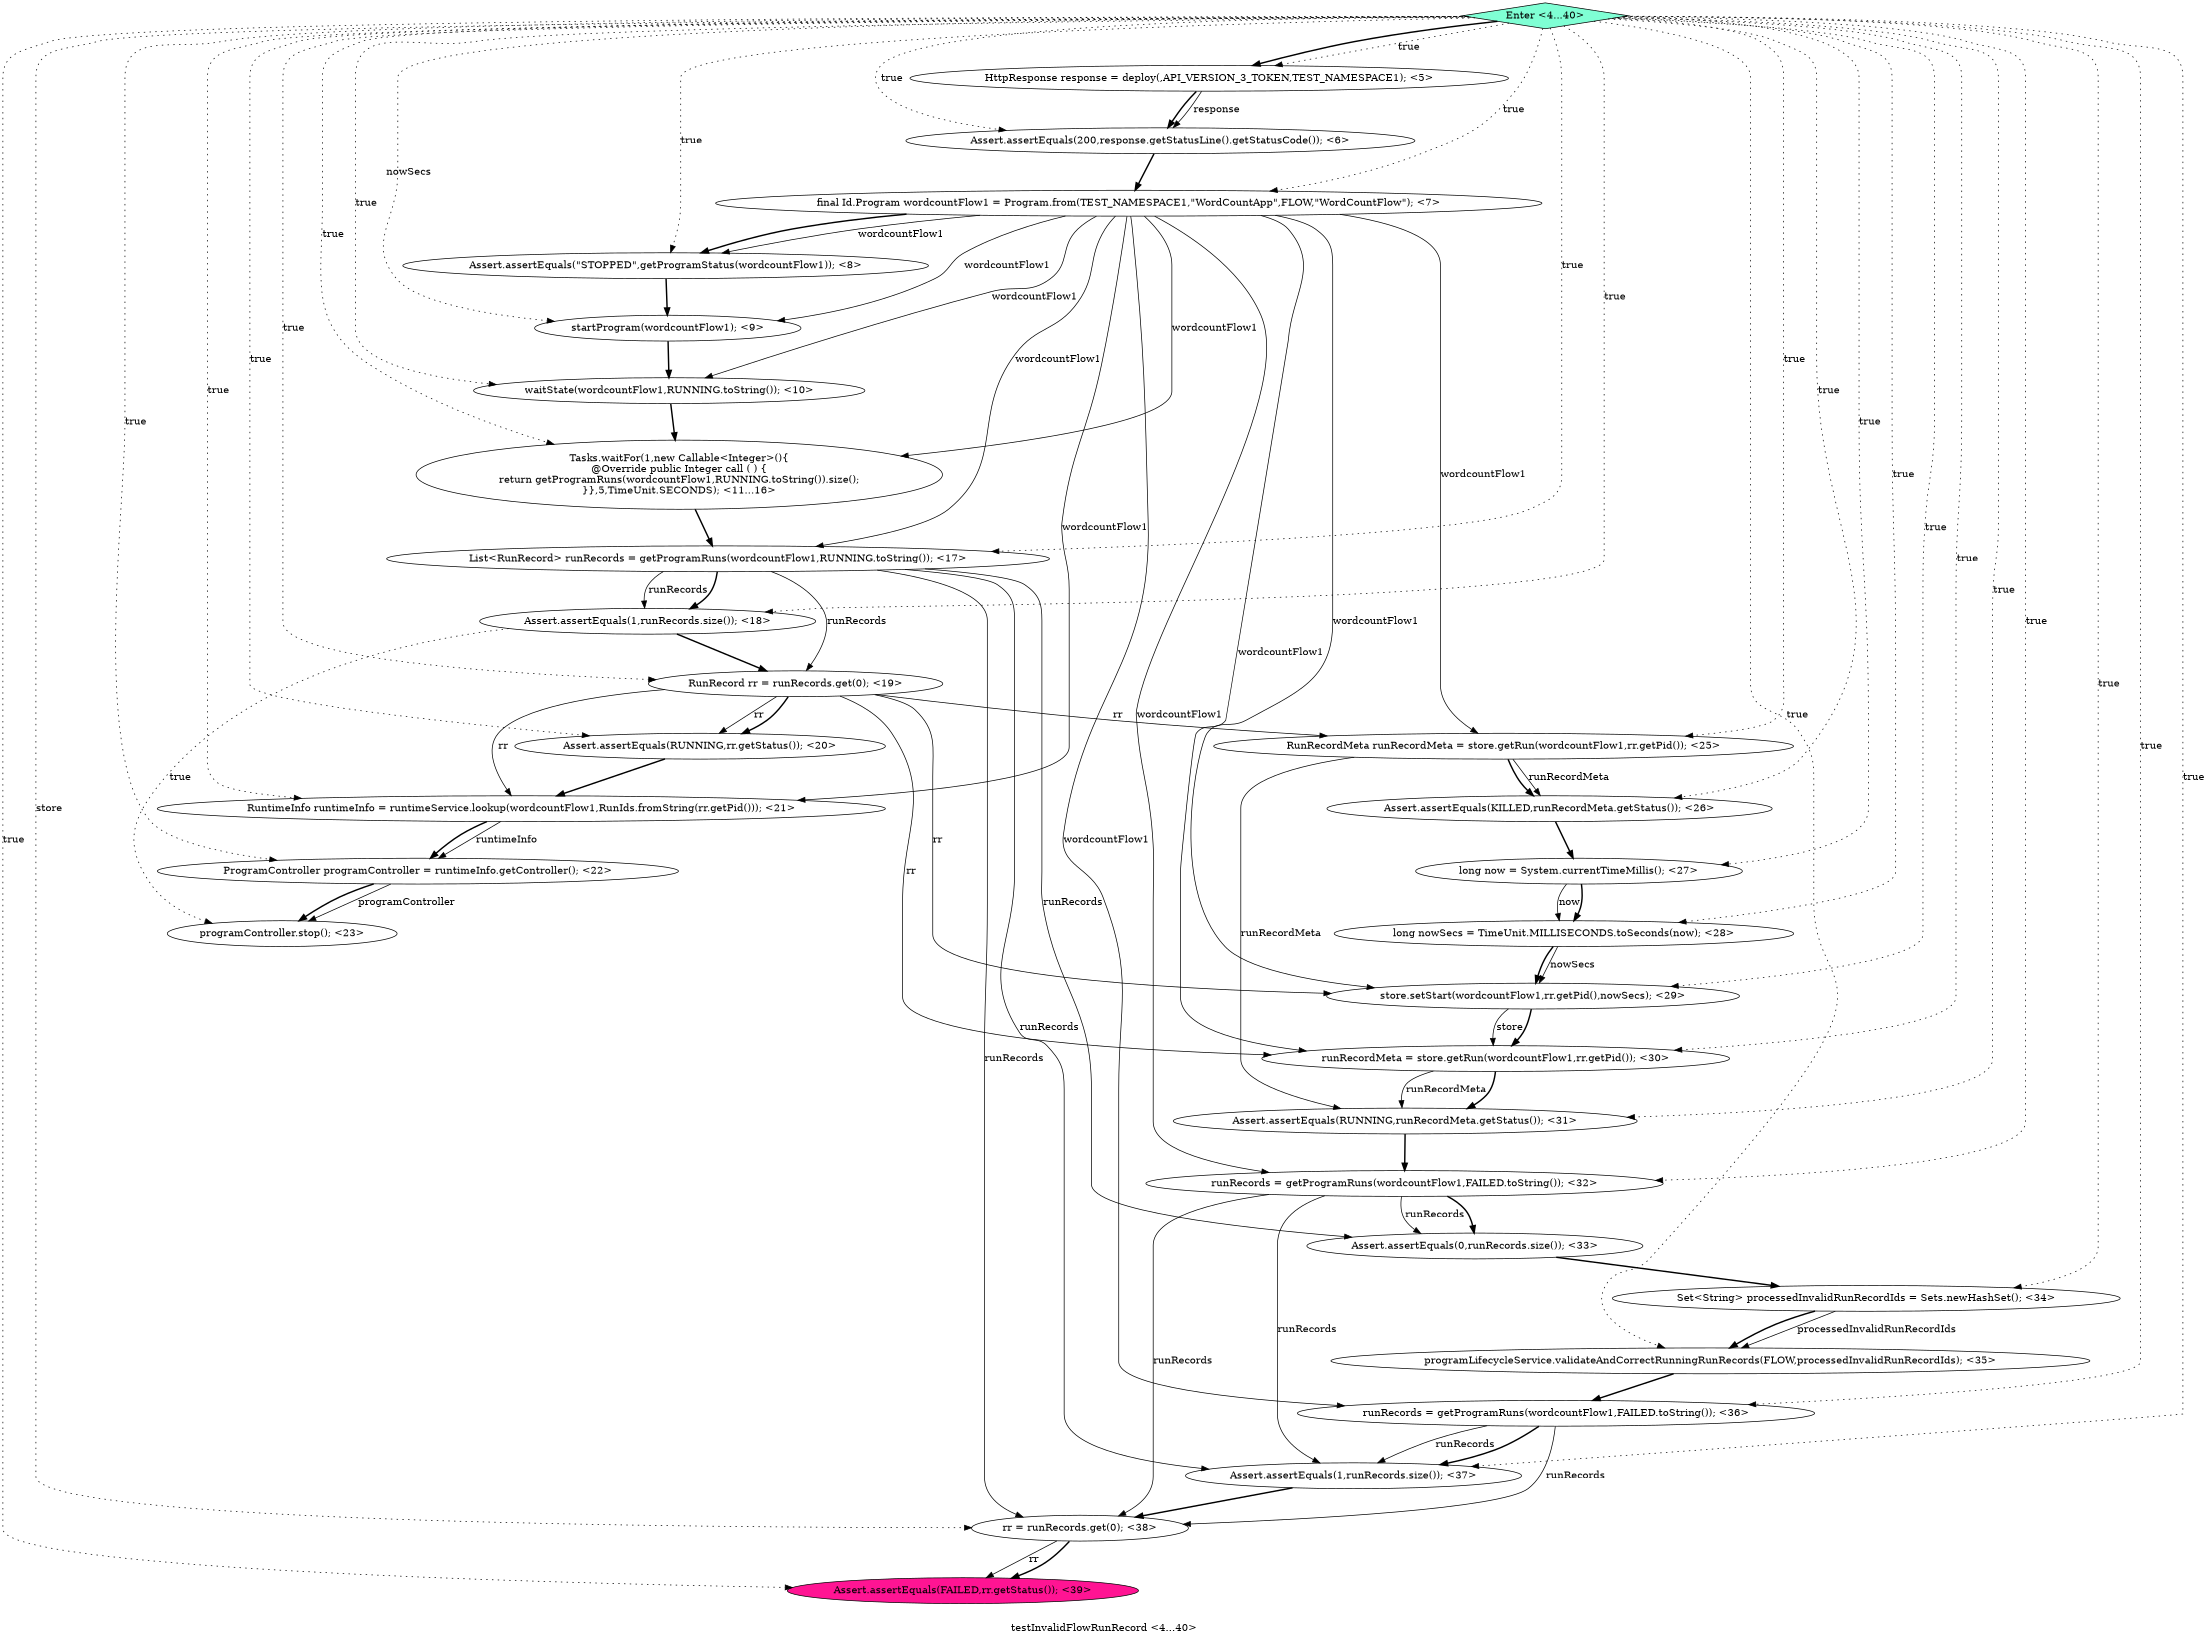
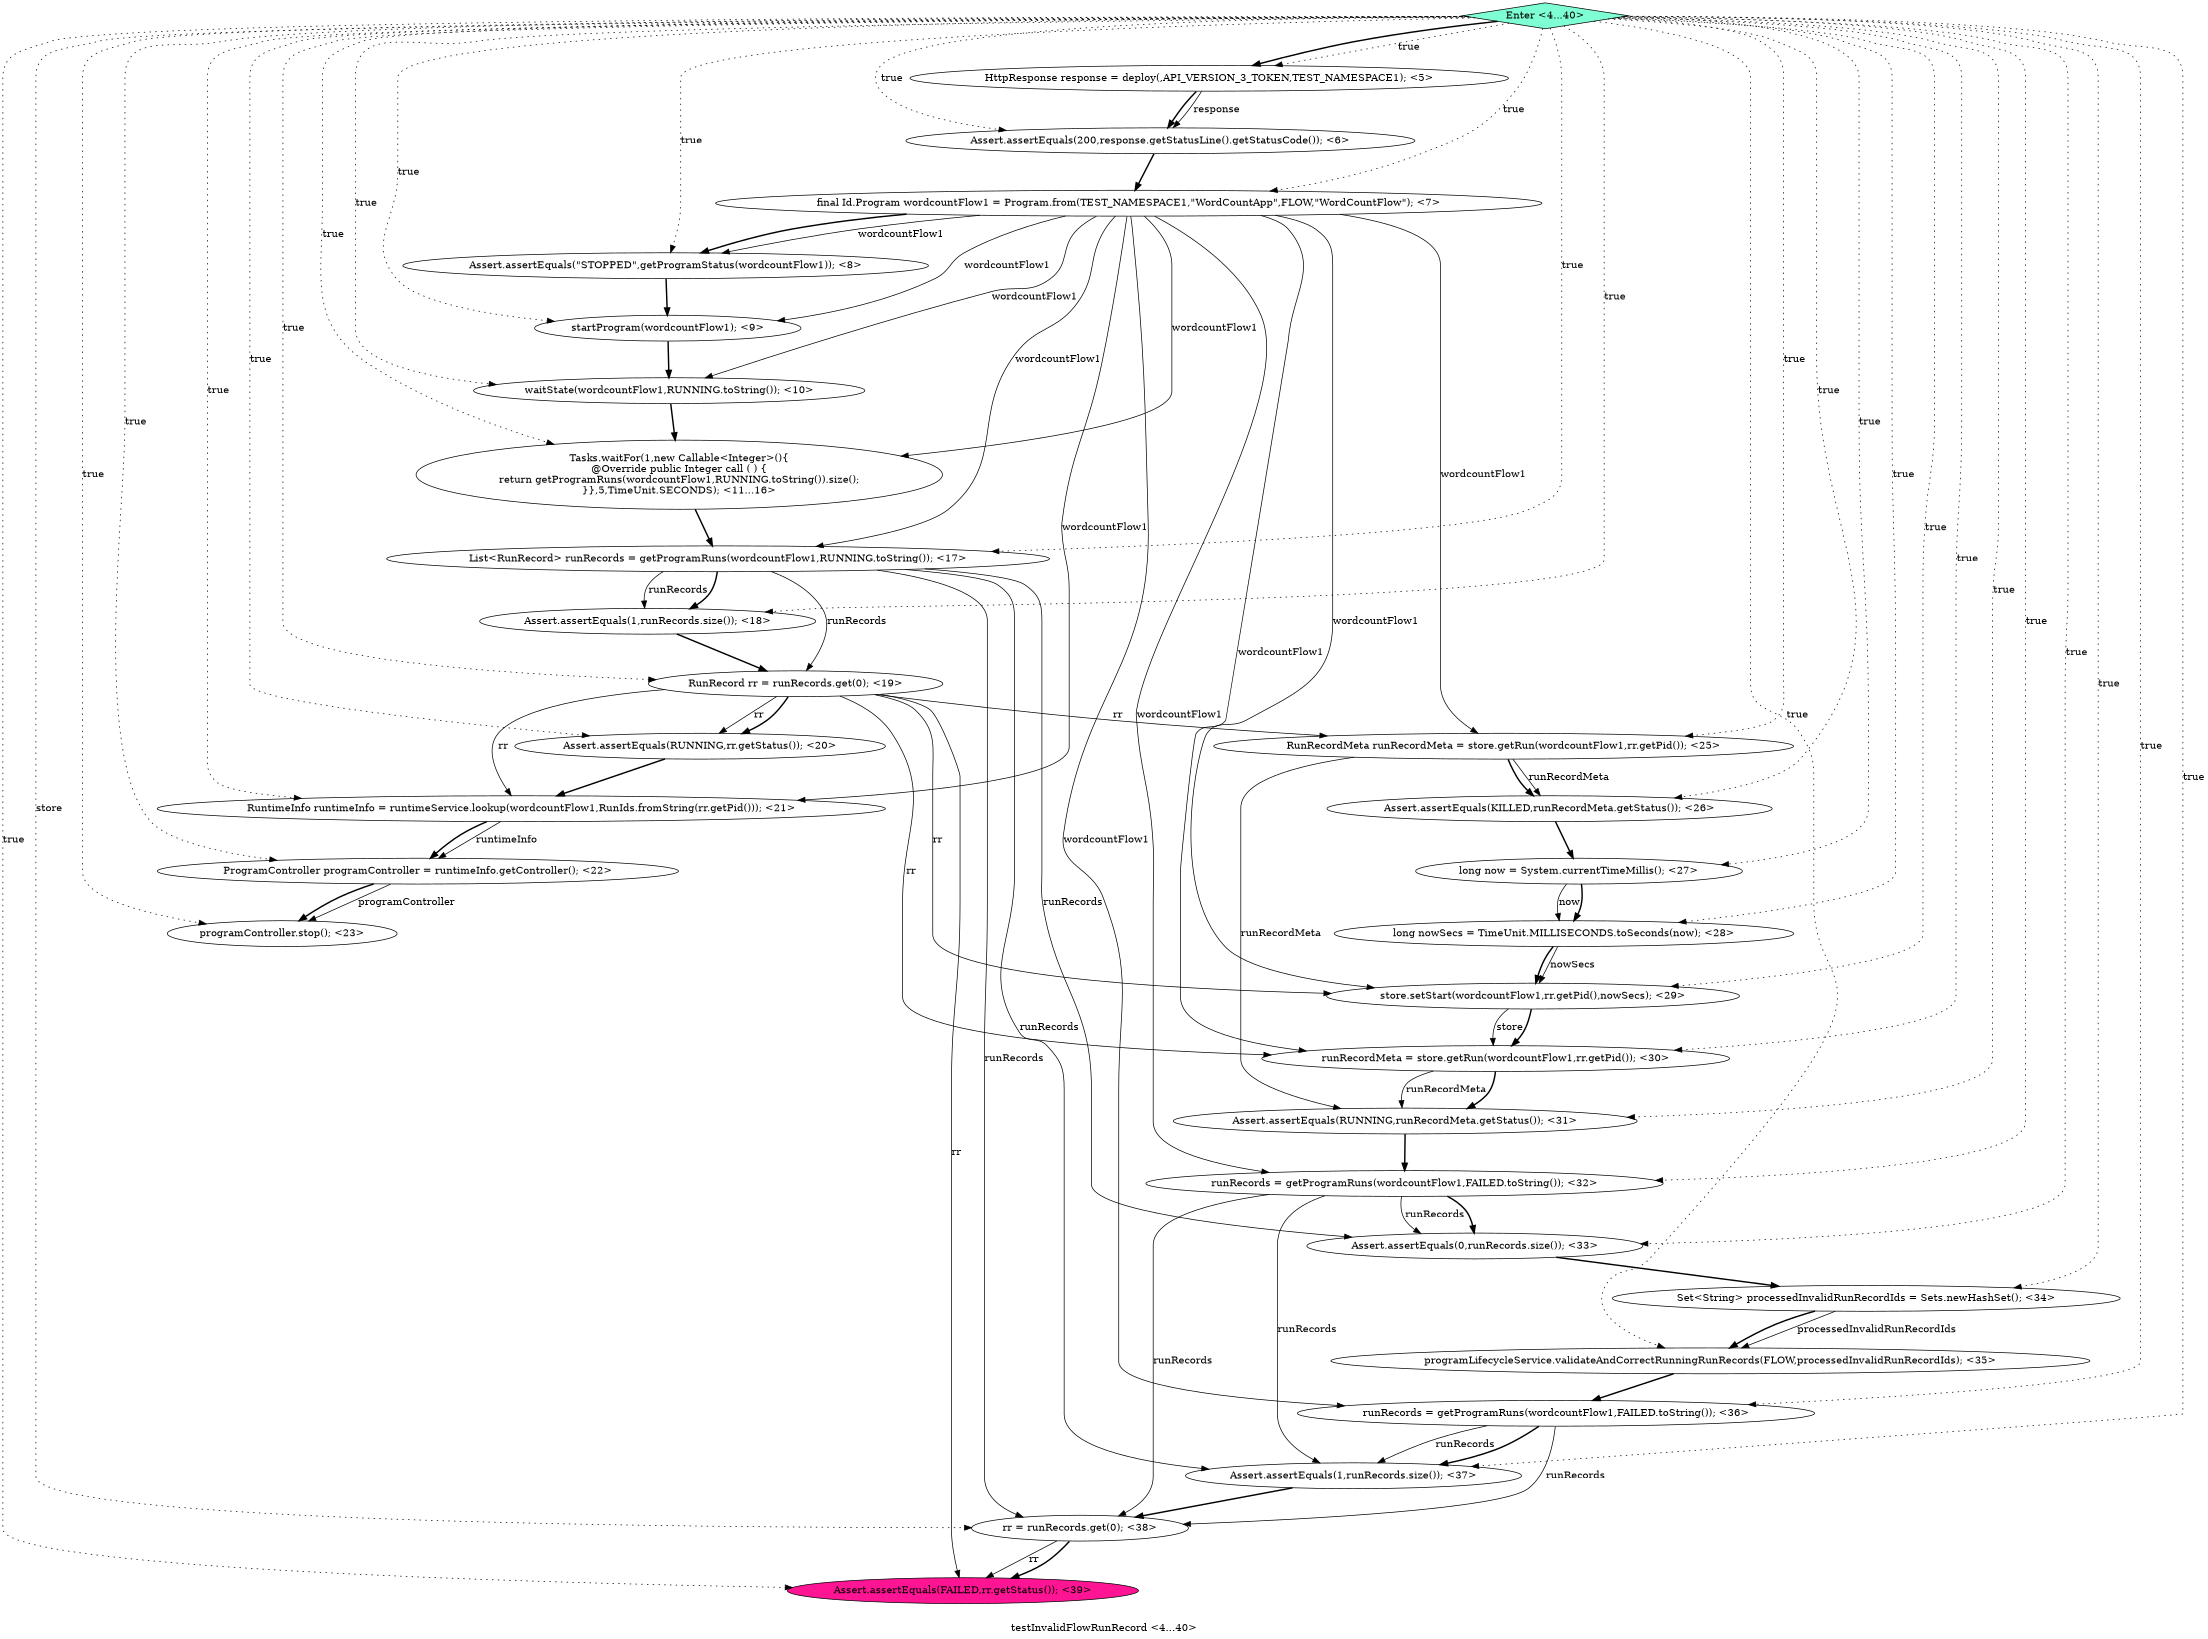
edge "Enter <4...40>" -> "startProgram(wordcountFlow1); <9>": label "nowSecs" -> "true"
edge "Enter <4...40>" -> "Assert.assertEquals(0,runRecords.size()); <33>": added, label "true"
edge "Assert.assertEquals(1,runRecords.size()); <18>" -> "programController.stop(); <23>": now "Enter <4...40>" -> "programController.stop(); <23>"
edge "RunRecord rr = runRecords.get(0); <19>" -> "Assert.assertEquals(FAILED,rr.getStatus()); <39>": added, label "rr"
